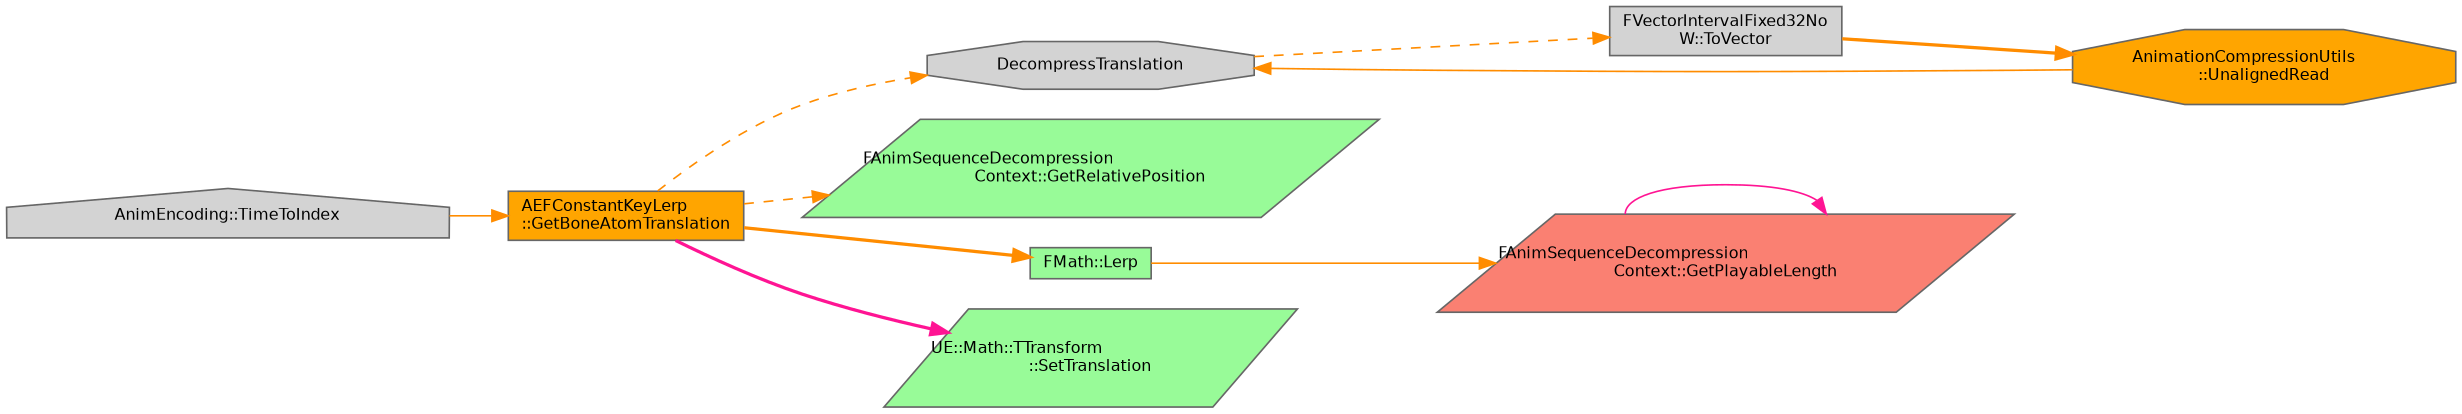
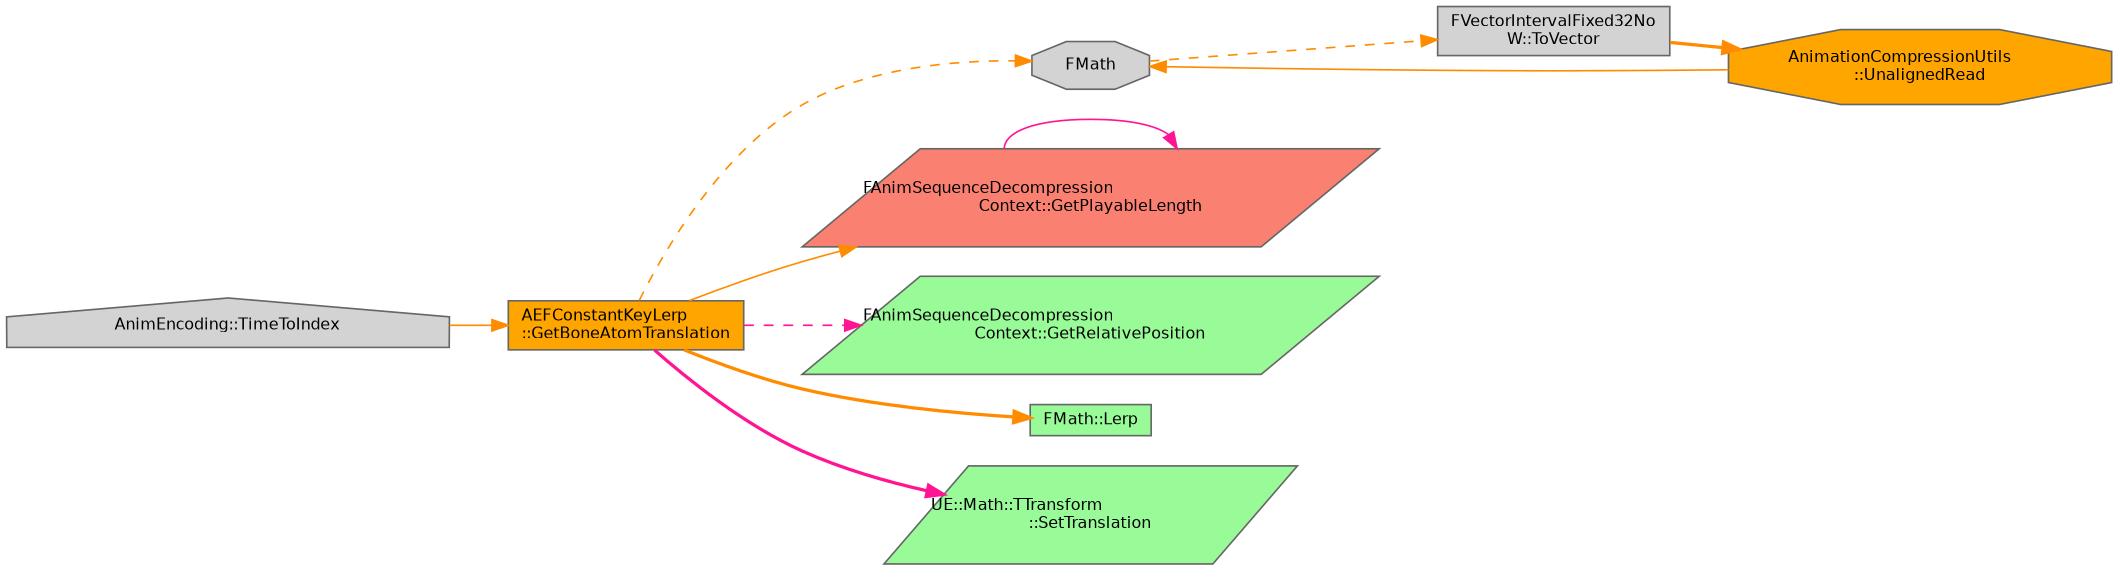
node "DecompressTranslation": label "DecompressTranslation" -> "FMath"
edge "AEFConstantKeyLerp ::GetBoneAtomTranslation" -> "FAnimSequenceDecompression Context::GetRelativePosition": color darkorange -> deeppink
edge "FMath::Lerp" -> "FAnimSequenceDecompression Context::GetPlayableLength": now "AEFConstantKeyLerp ::GetBoneAtomTranslation" -> "FAnimSequenceDecompression Context::GetPlayableLength"
